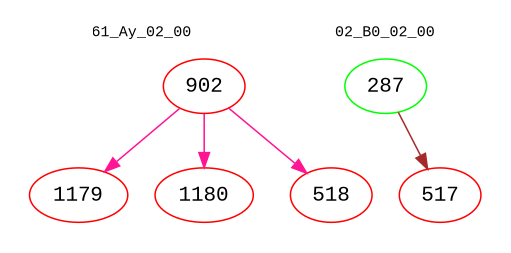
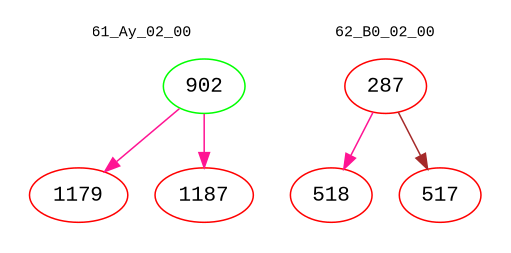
cluster "02_B0_02_00": label "02_B0_02_00" -> "62_B0_02_00"
node "902": color red -> green
node "287": color green -> red
edge "902" -> "518": now "287" -> "518"
node "1180": label "1180" -> "1187"
